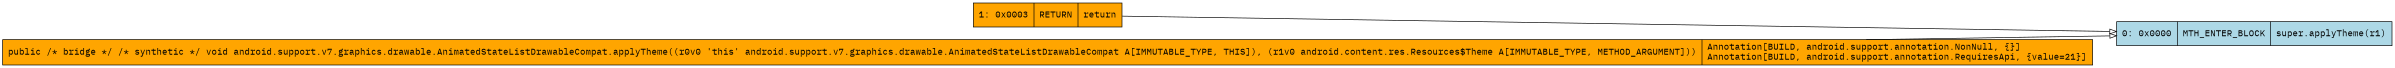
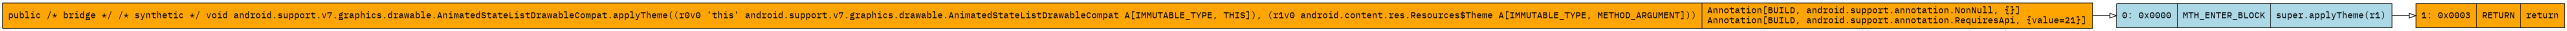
edge "1: 0x0003" -> "0: 0x0000": reversed
